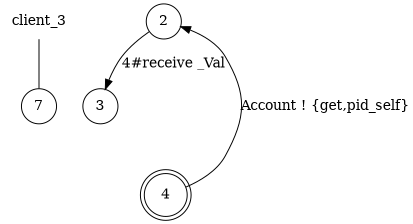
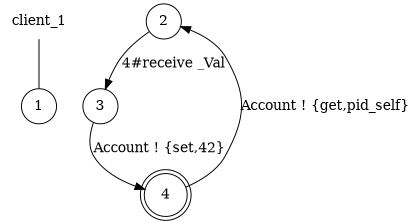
node "client_3": label "client_3" -> "client_1"
node "7": label "7" -> "1"
edge "3" -> "4": added, label "Account ! {set,42}"
